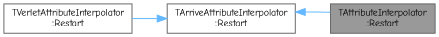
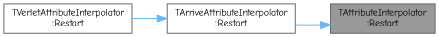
edge "TAttributeInterpolator ::Restart" -> "TArriveAttributeInterpolator ::Restart": reversed
